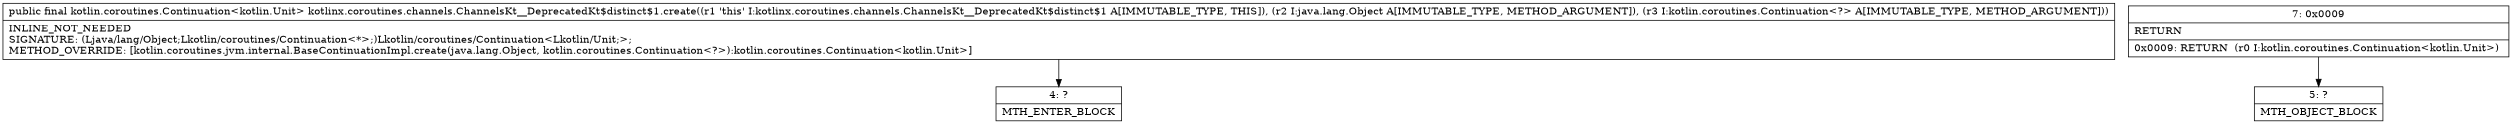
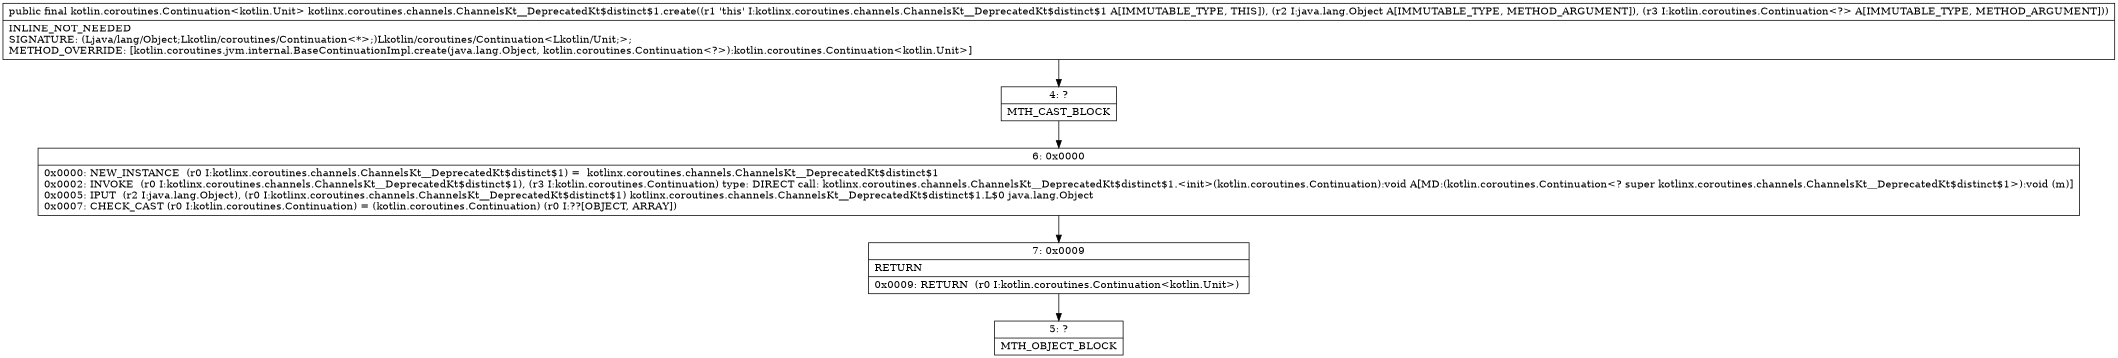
node "4: ?": text "MTH_ENTER_BLOCK" -> "MTH_CAST_BLOCK"
node "6: 0x0000": added
